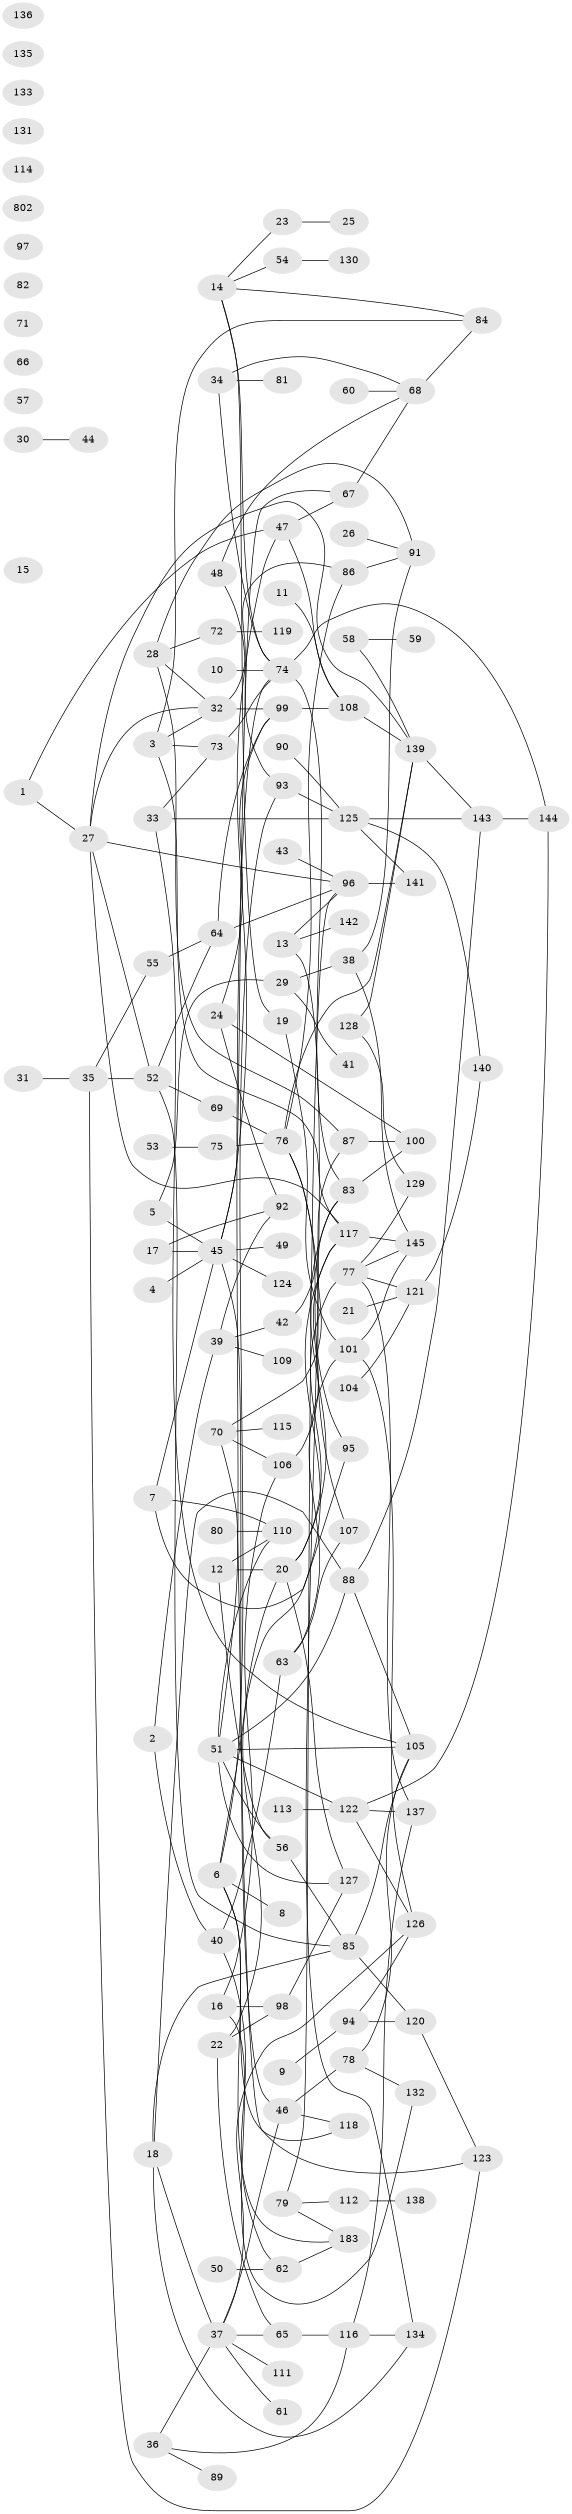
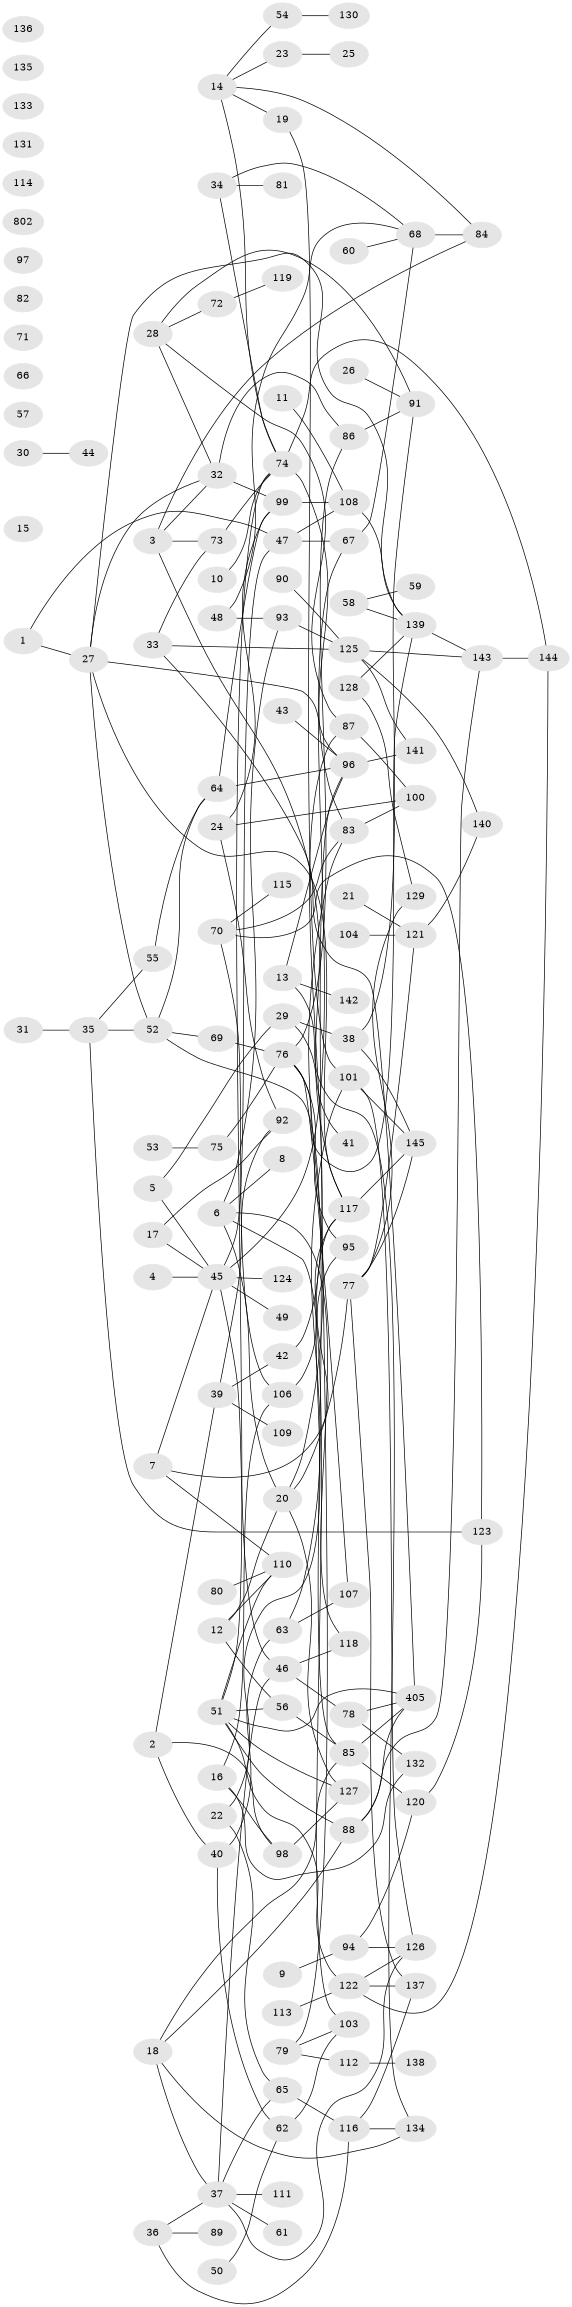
node "105": label "105" -> "405"
edge "98" -- "22": now "98" -- "2"
node "183": label "183" -> "103"
